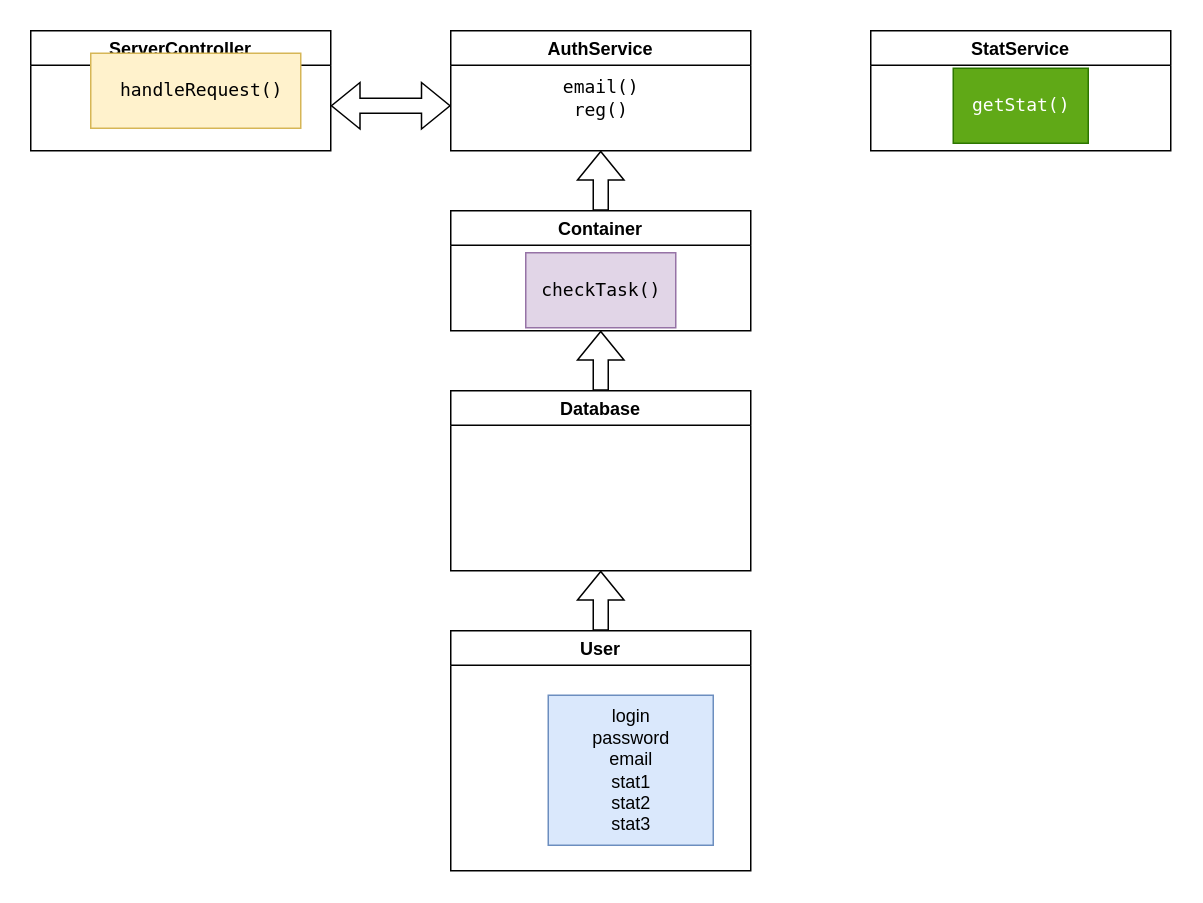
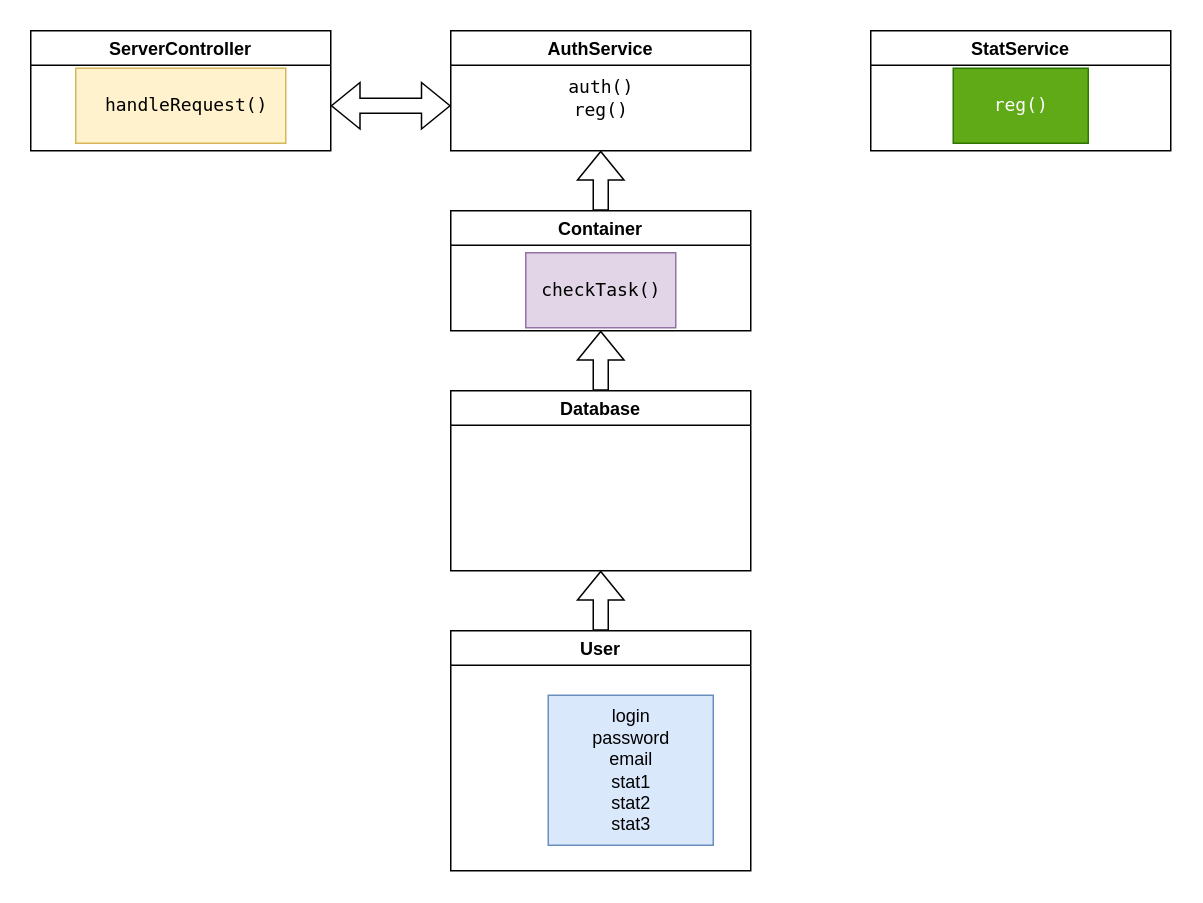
node "handleRequest()": moved (196, 91) -> (181, 106)
node "email() reg()": label "email() reg()" -> "auth() reg()"
node "getStat()": label "getStat()" -> "reg()"
